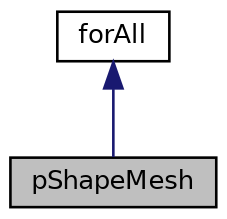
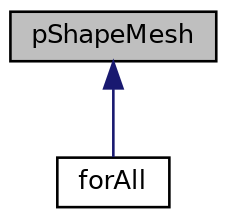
edge "pShapeMesh" -> "forAll": reversed
